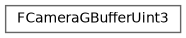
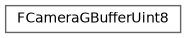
node "FCameraGBufferUint3": label "FCameraGBufferUint3" -> "FCameraGBufferUint8"
